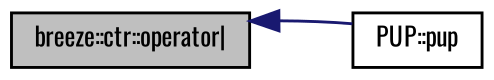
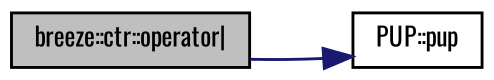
edge "PUP::pup" -> "breeze::ctr::operator|": reversed
